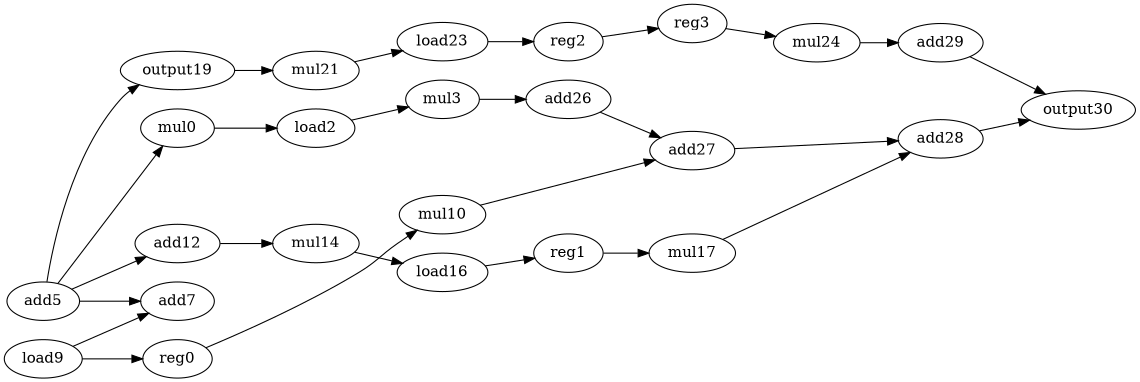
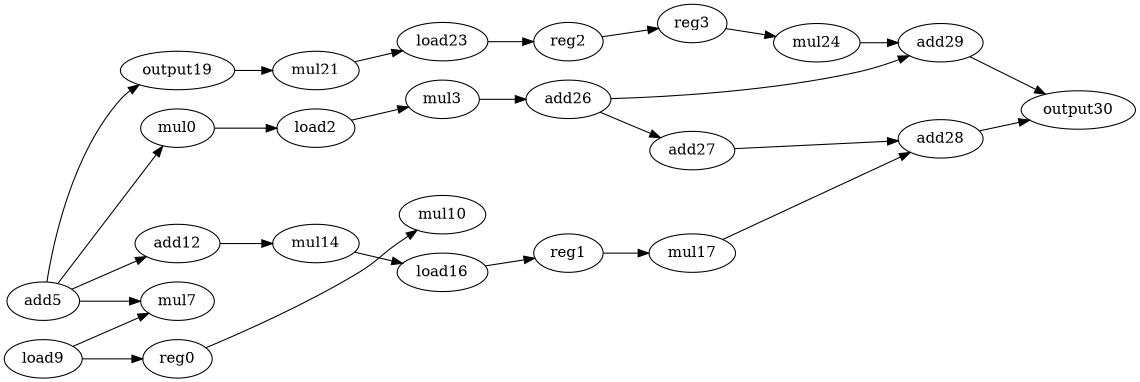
edge "add26" -> "add29": added
edge "mul10" -> "add27": removed
node "add7": label "add7" -> "mul7"
